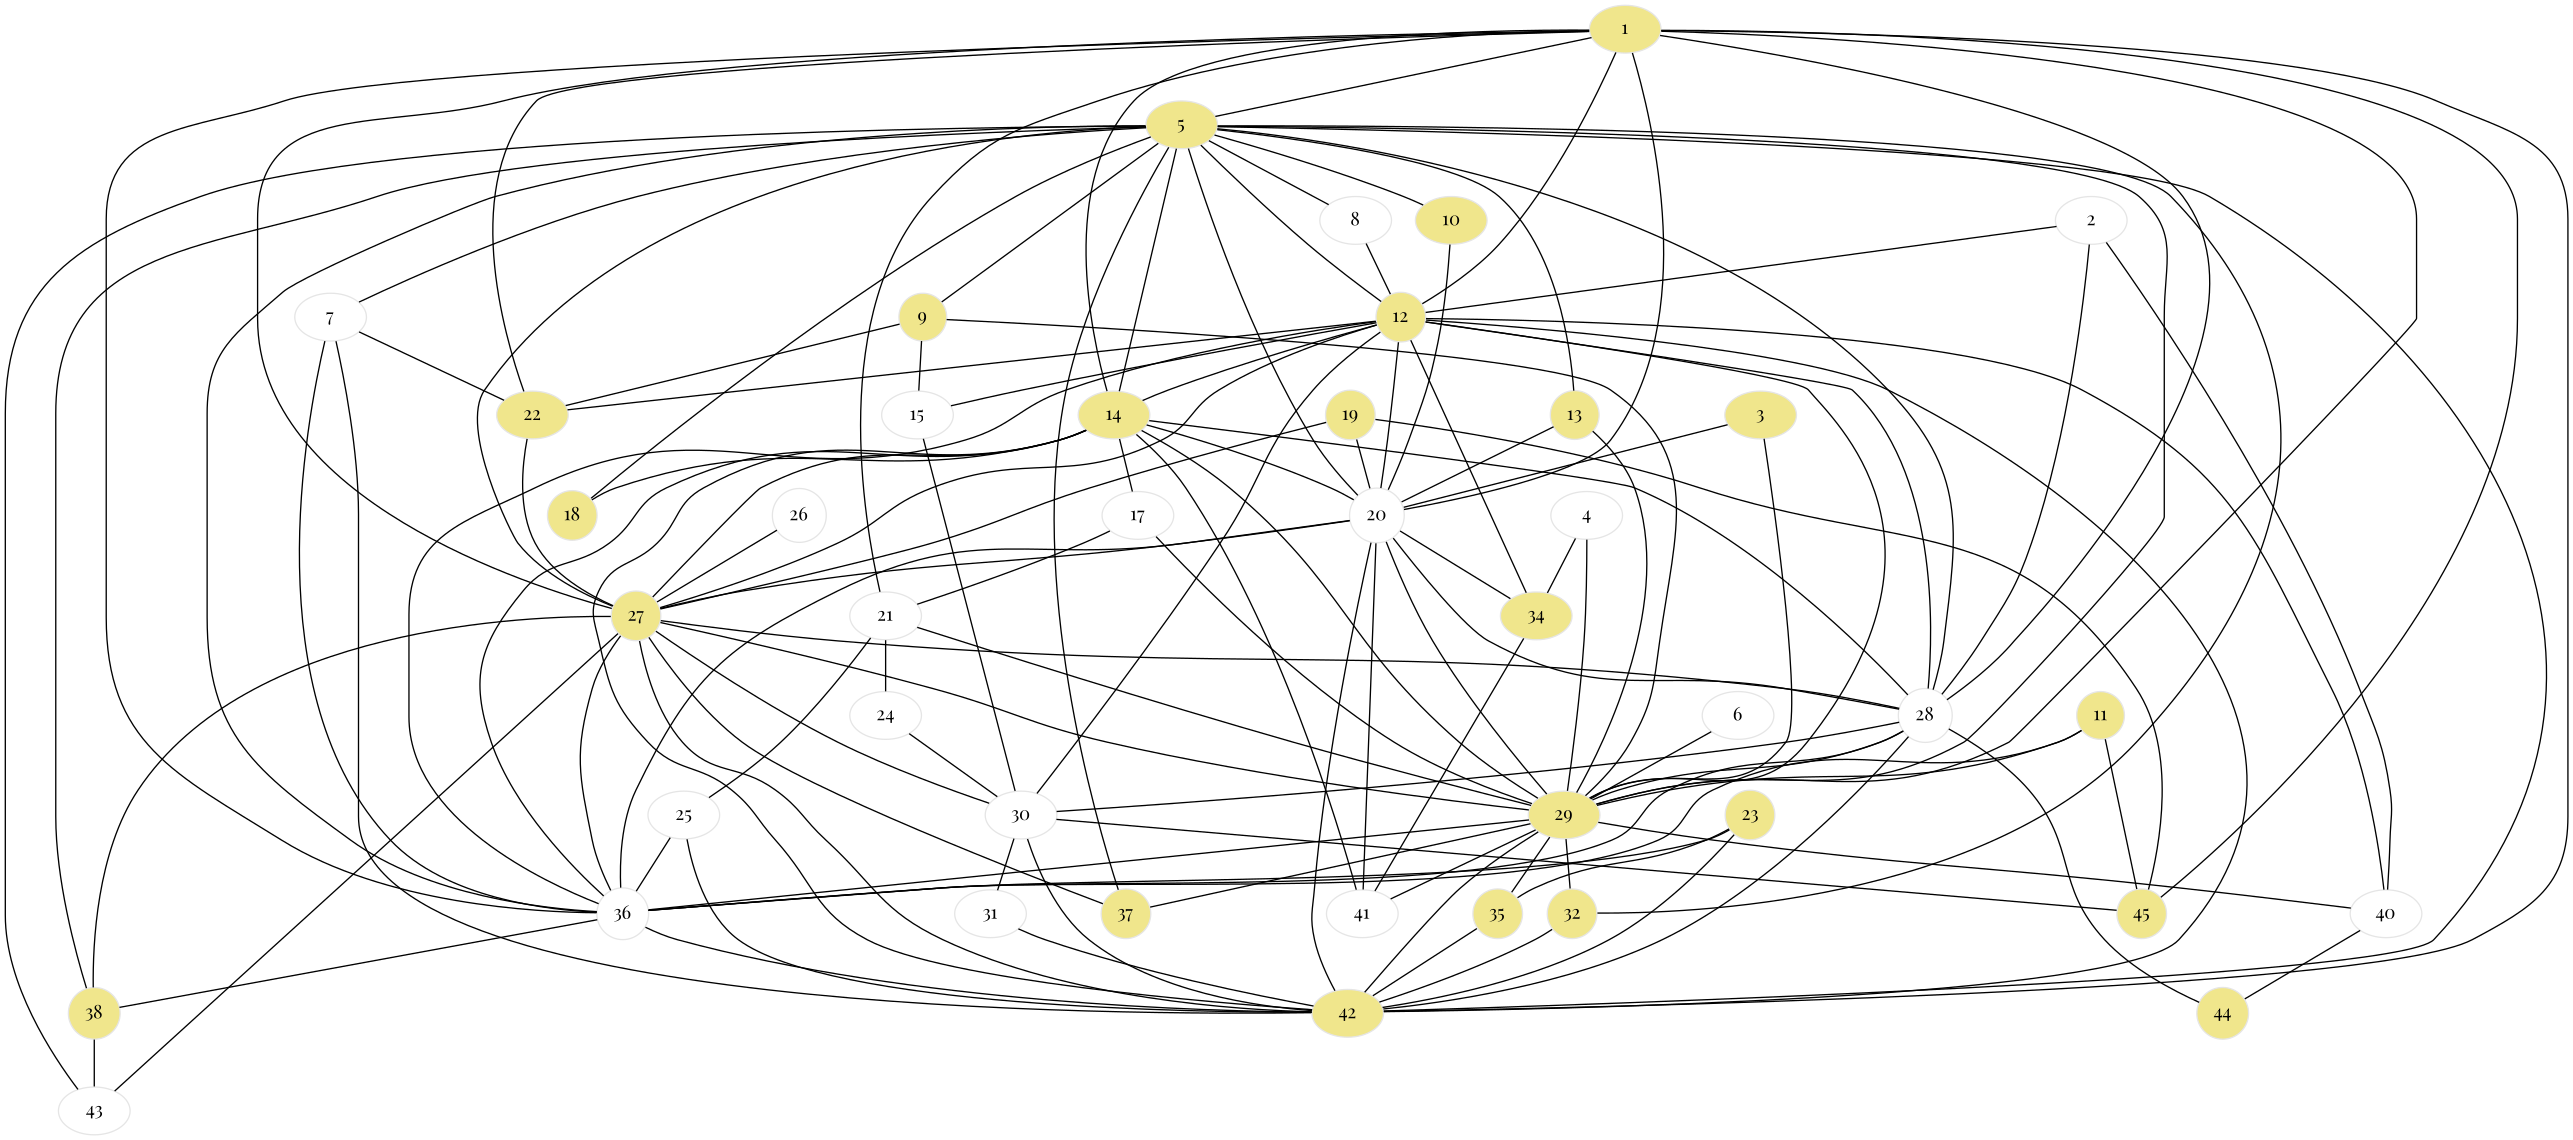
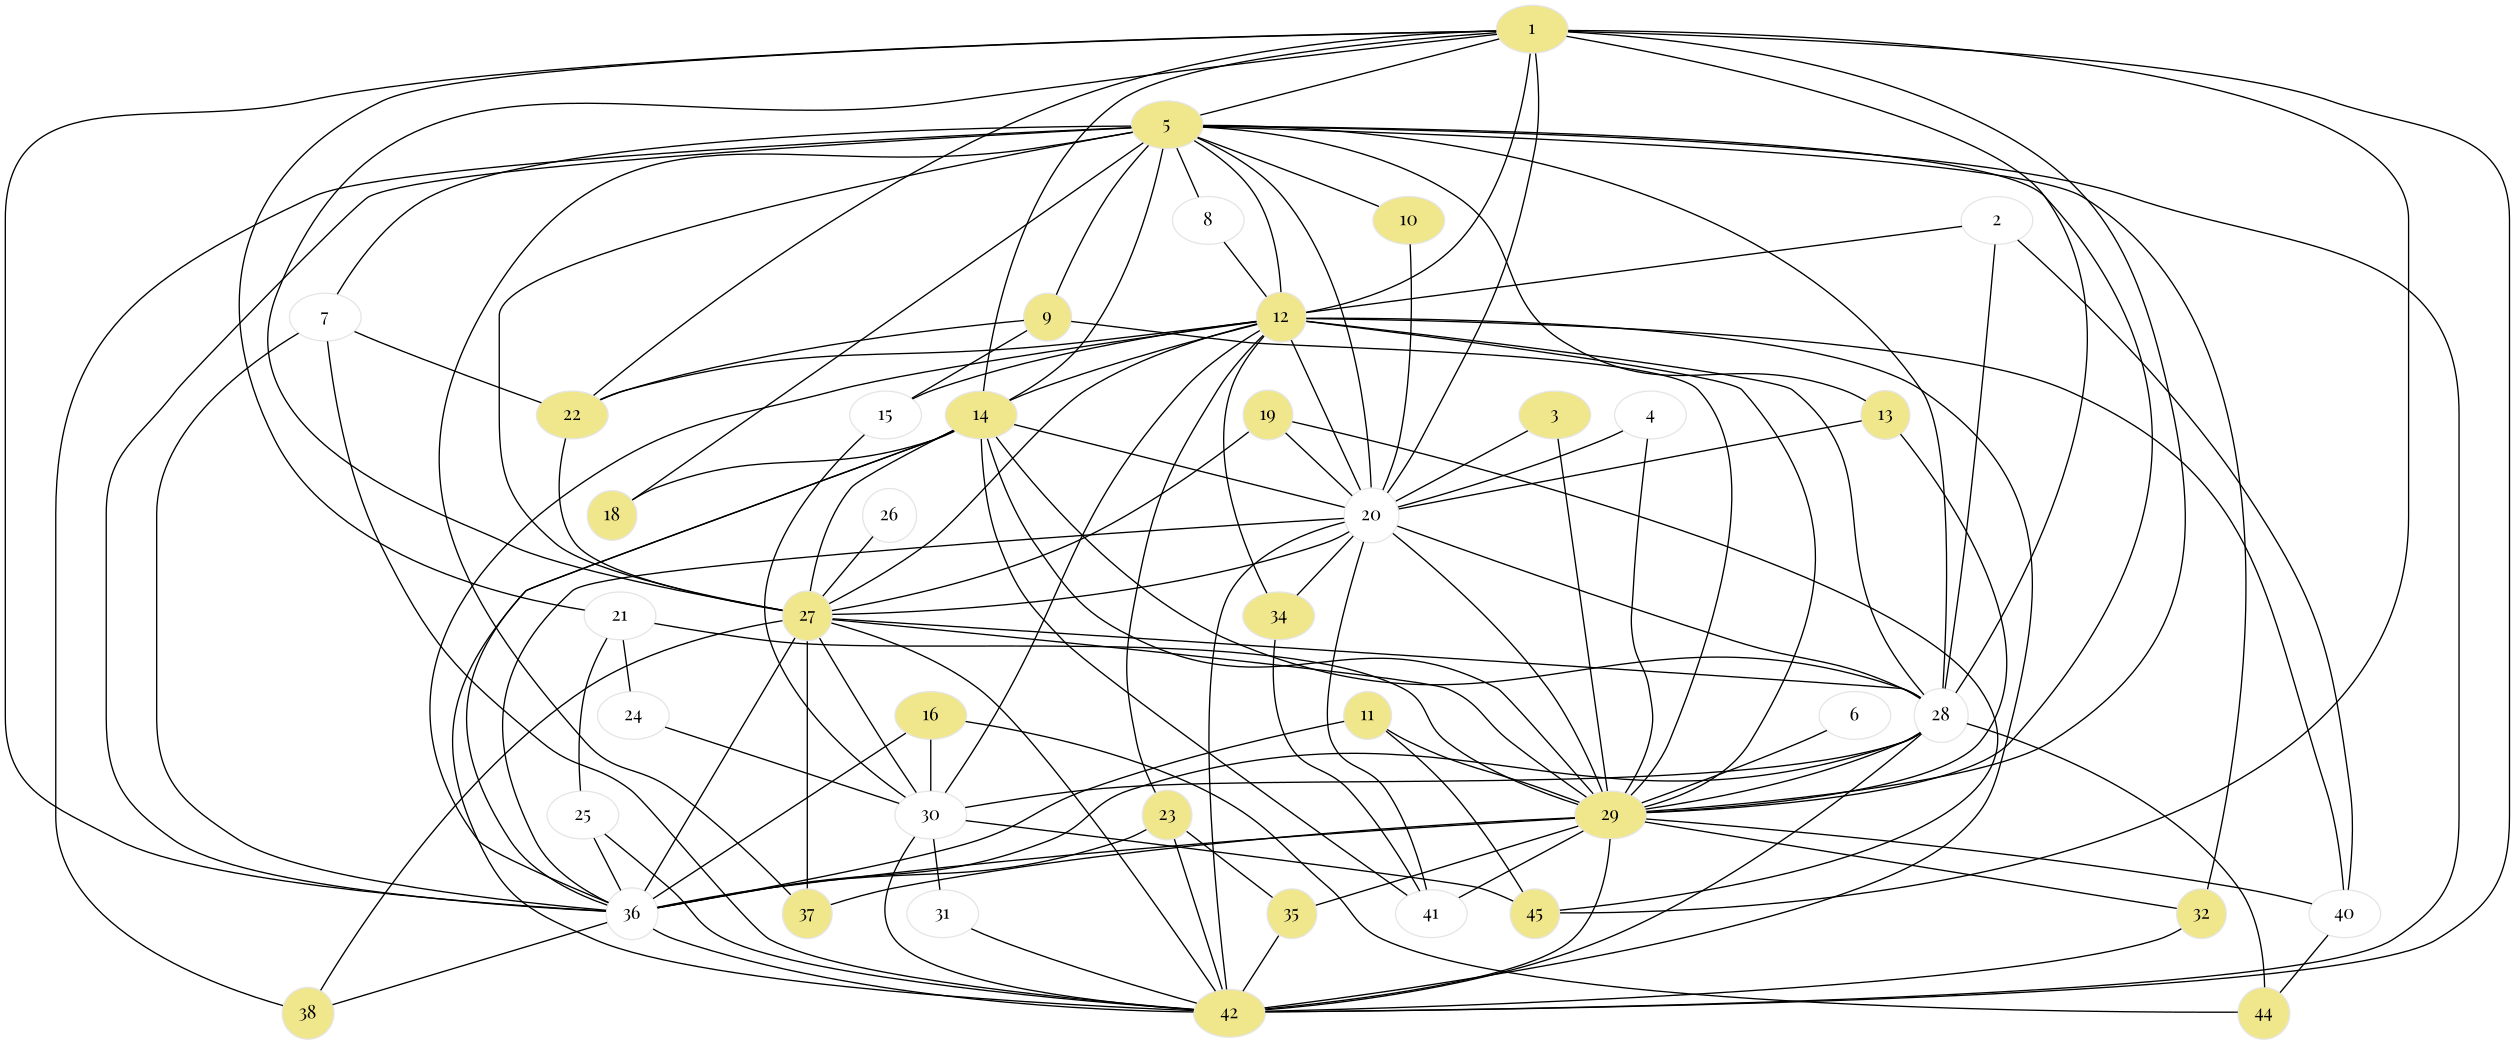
node "17": removed
edge "12" -- "23": added
edge "4" -- "34": now "4" -- "20"
node "16": added
node "43": removed
